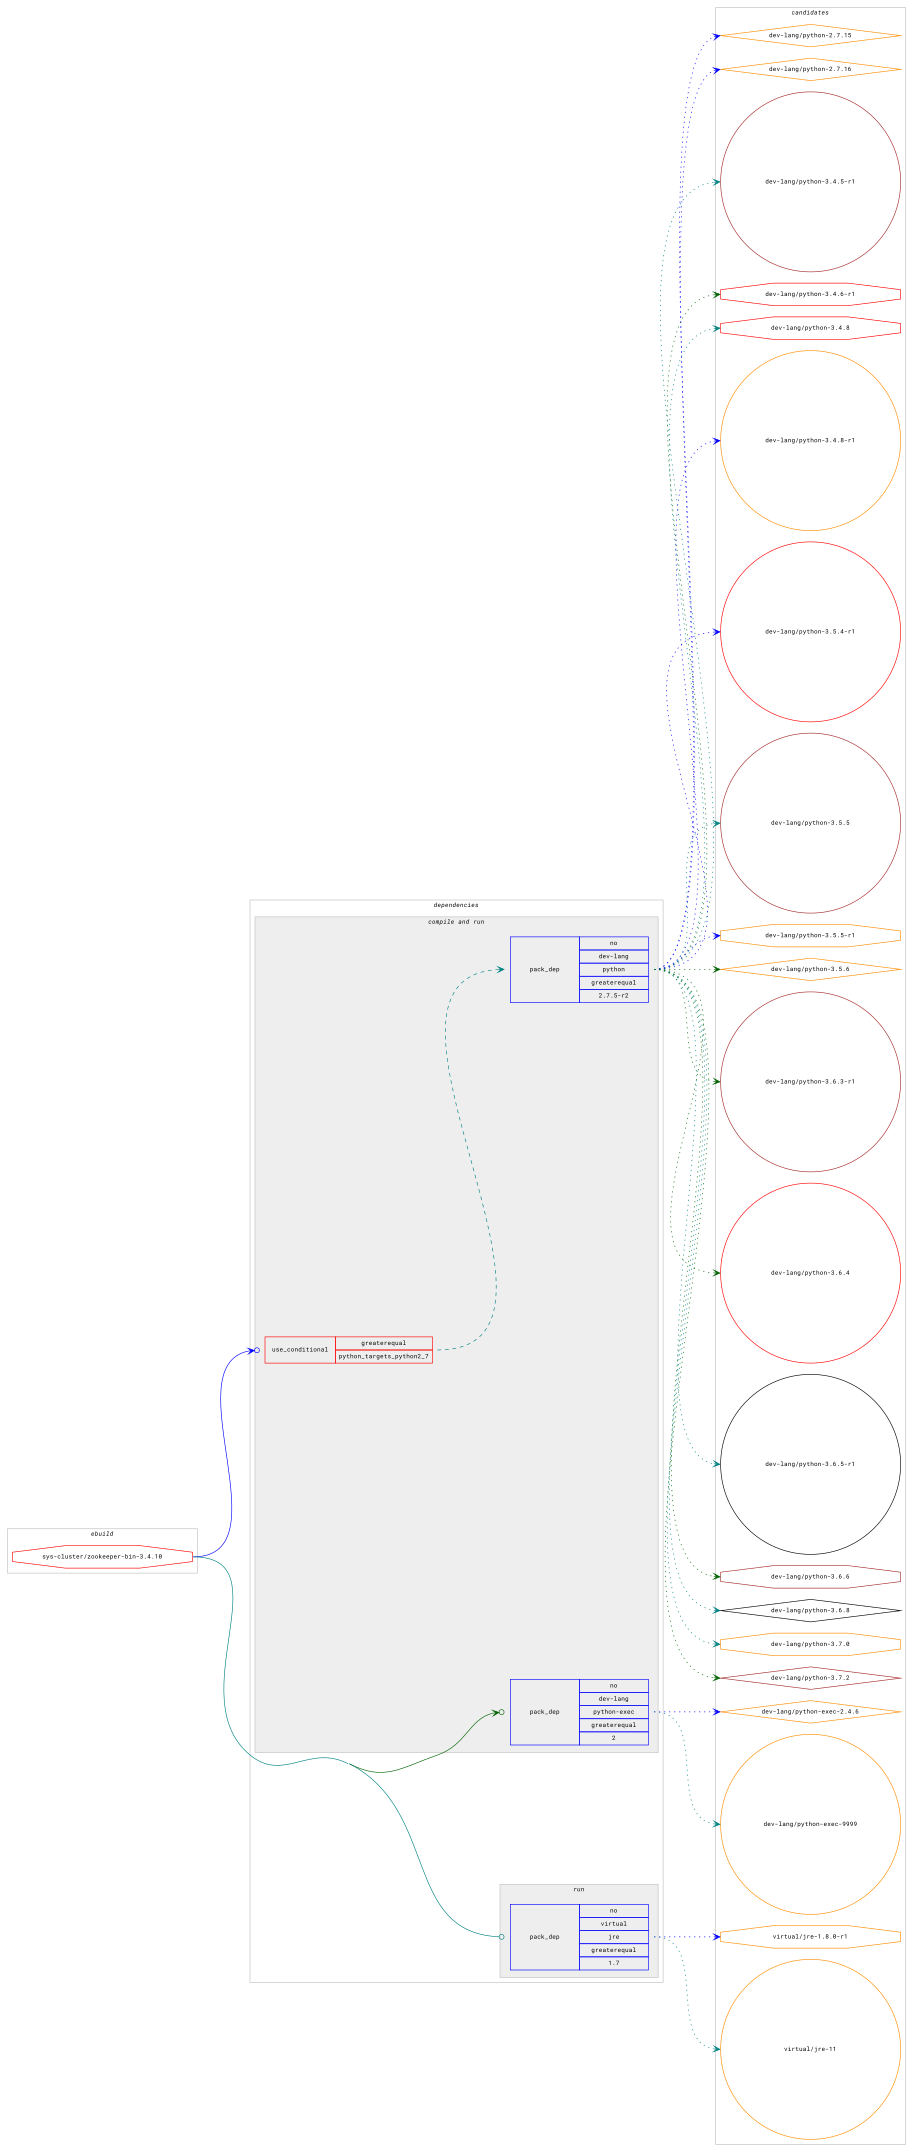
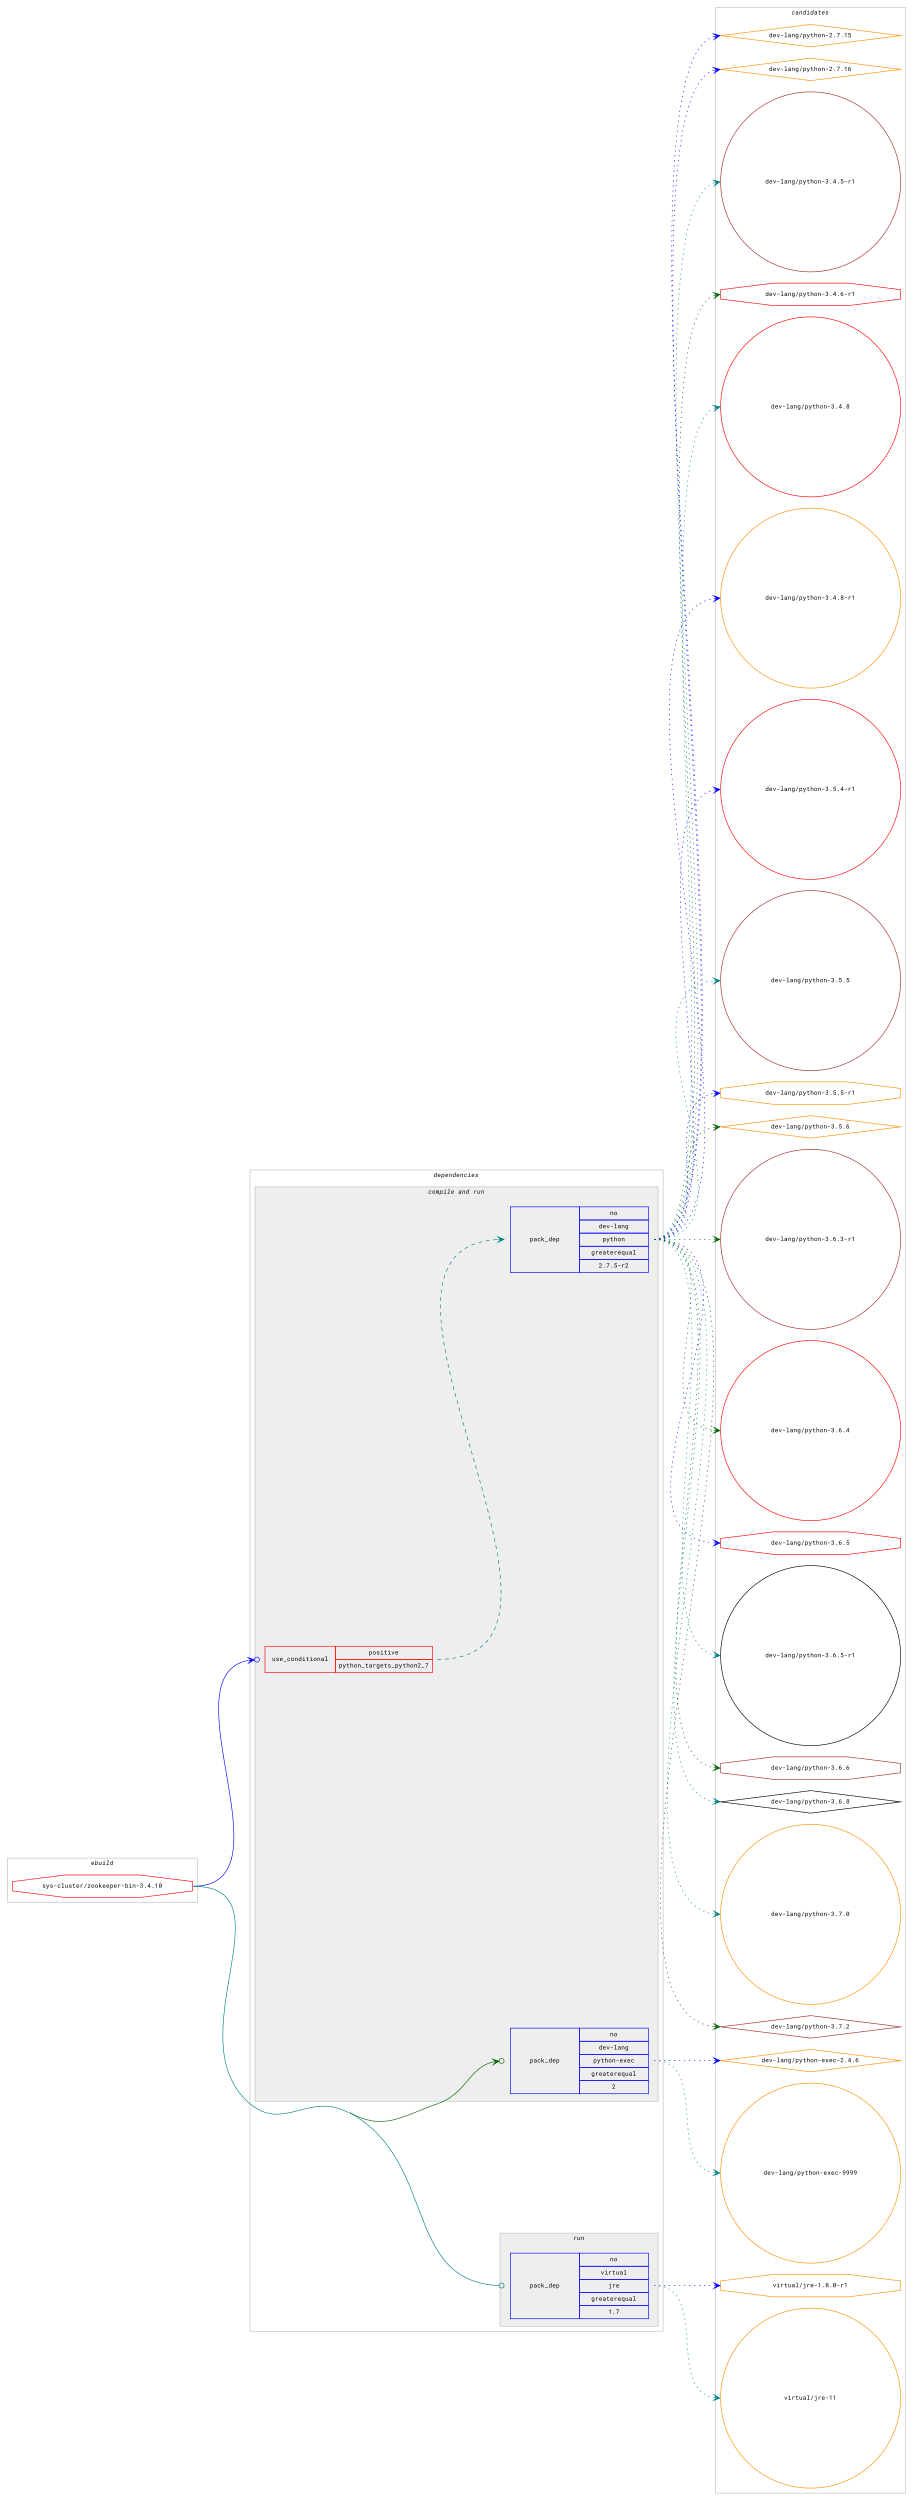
node "dev-lang/python-3.4.8": shape octagon -> circle
node "use_conditional": text "greaterequal" -> "positive"
node "dev-lang/python-3.6.5": added
node "dev-lang/python-3.7.0": shape octagon -> circle
